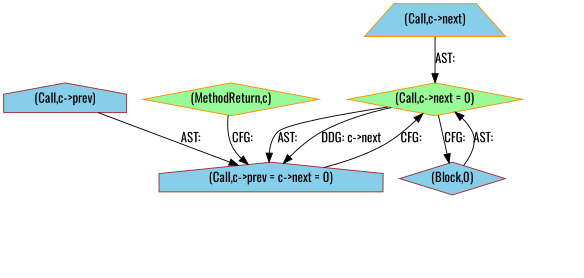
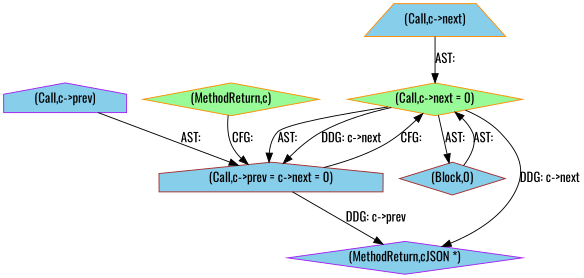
node "(Call,c->prev)": color brown -> purple
edge "(Call,c->next = 0)" -> "(Block,0)": label "CFG: " -> "AST: "
node "(MethodReturn,cJSON *)": added
